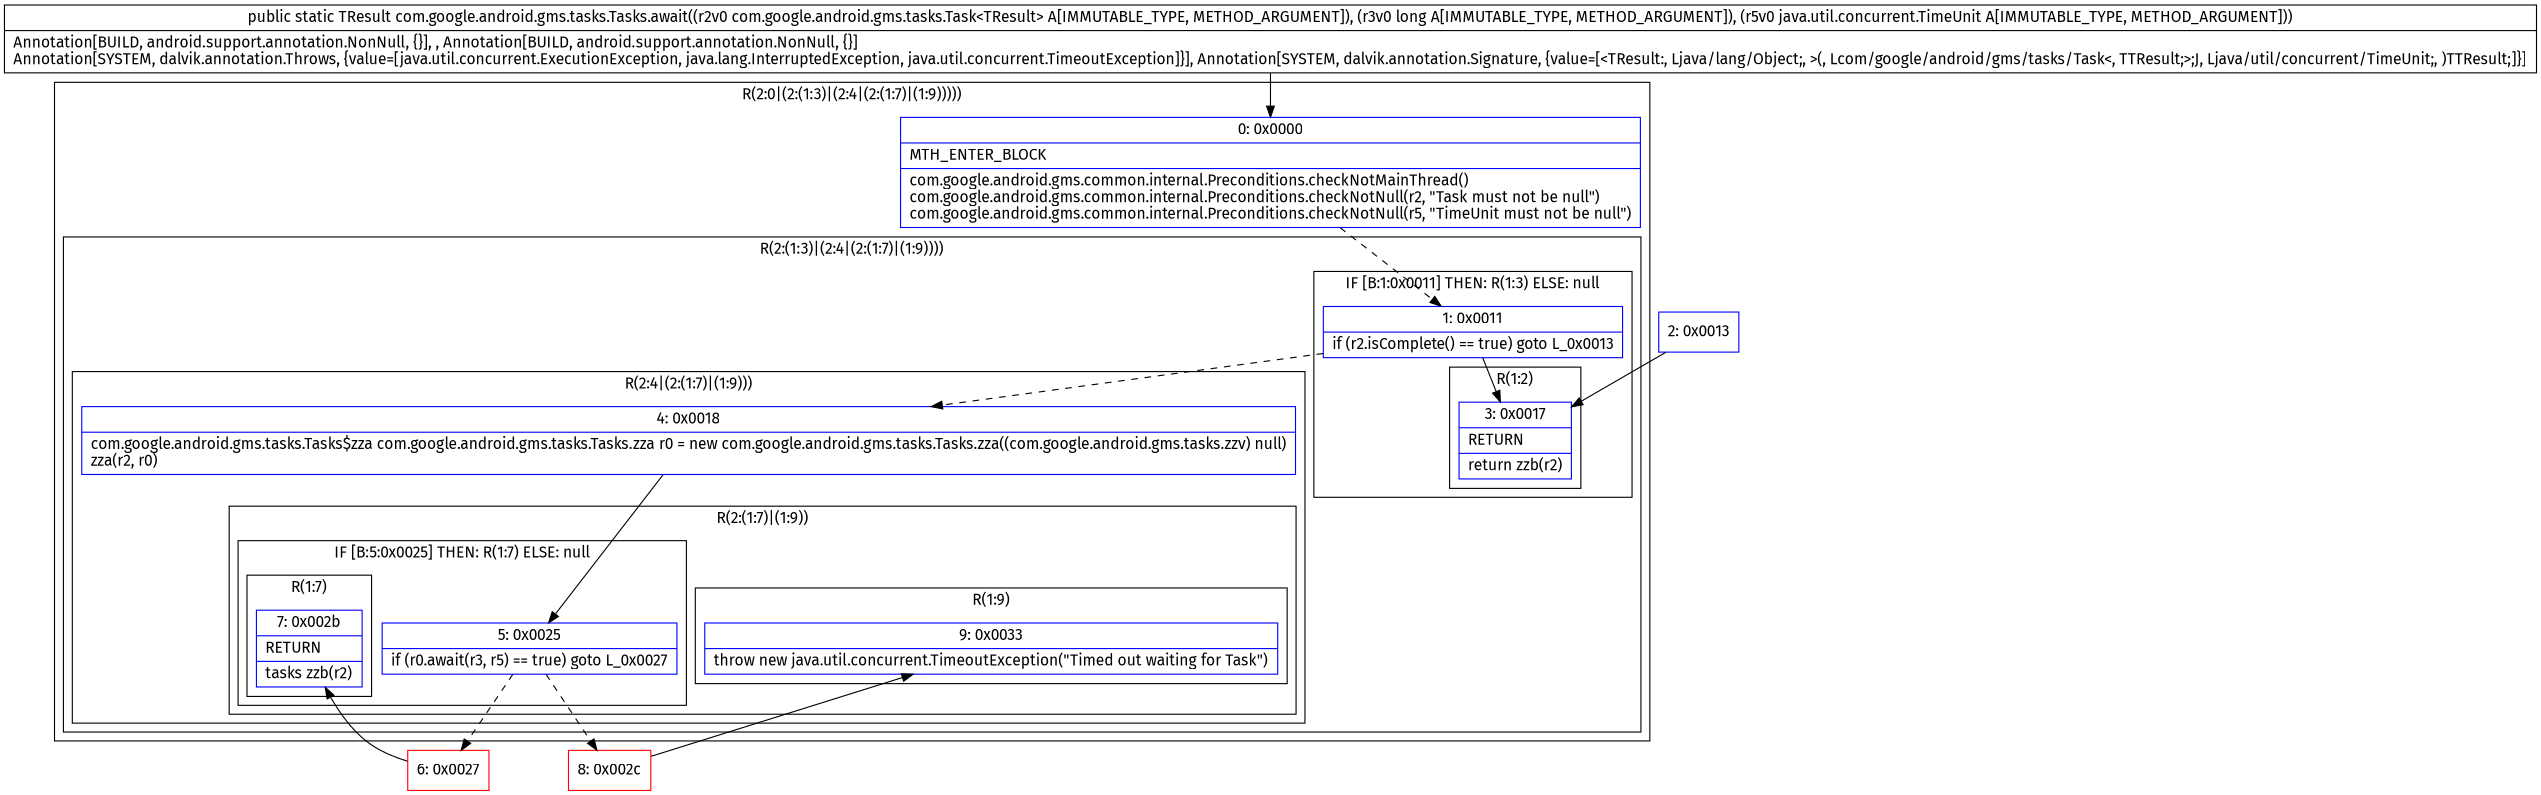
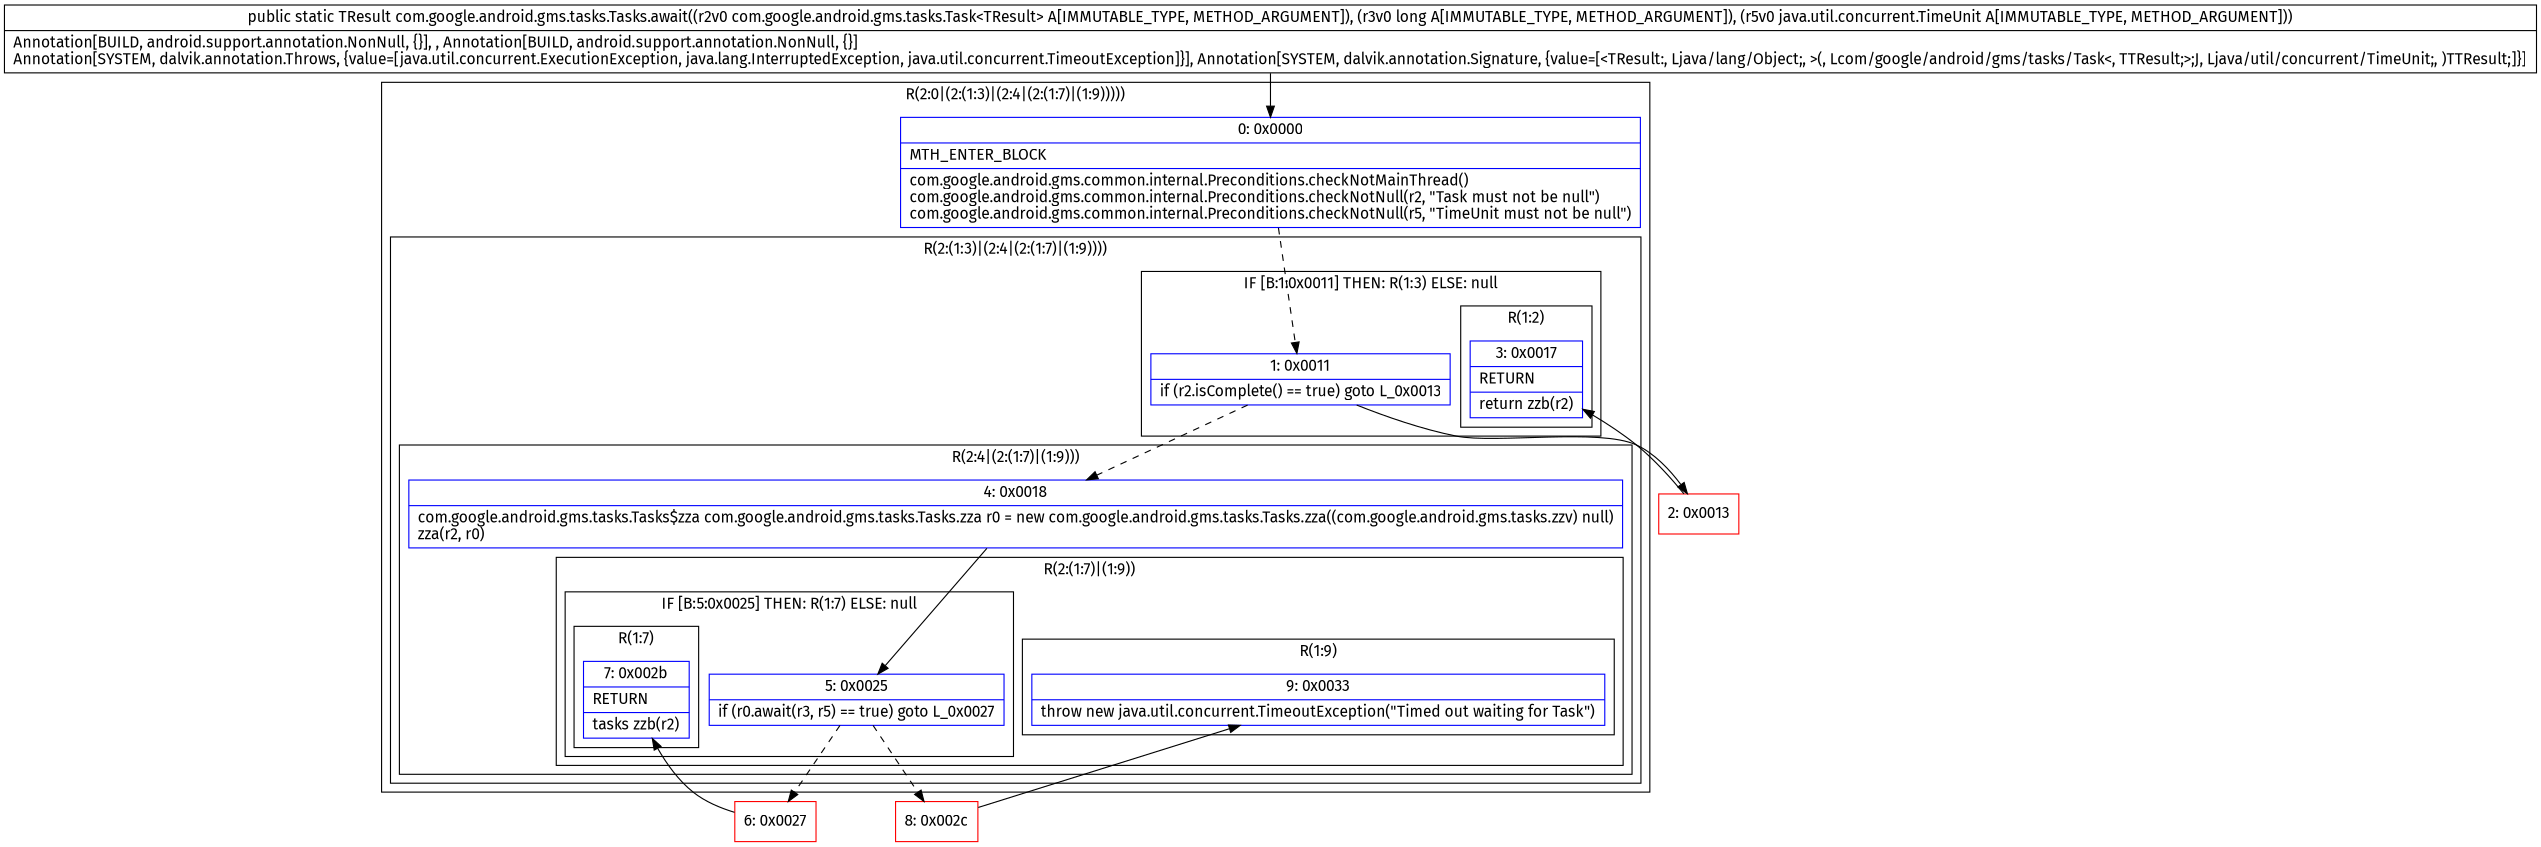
node "2: 0x0013": color blue -> red
edge "1: 0x0011" -> "3: 0x0017": now "1: 0x0011" -> "2: 0x0013"
